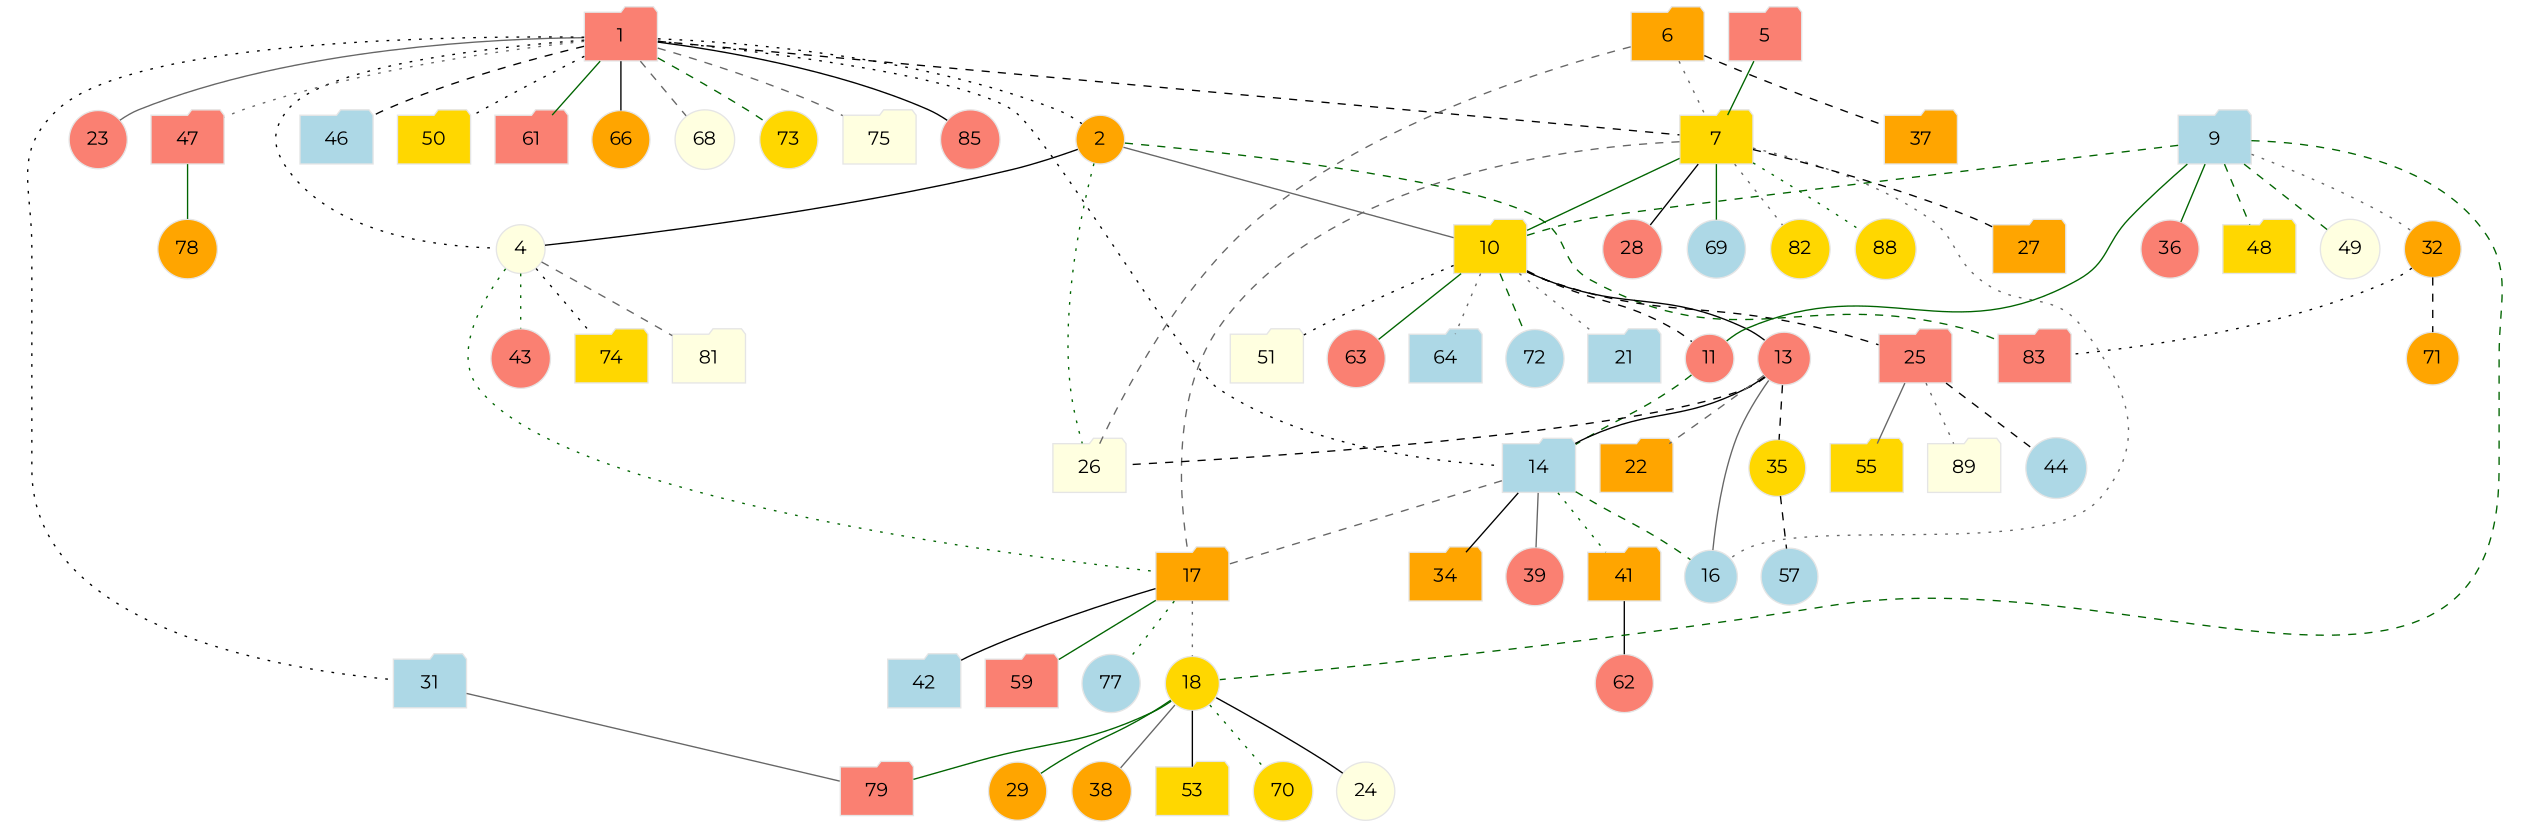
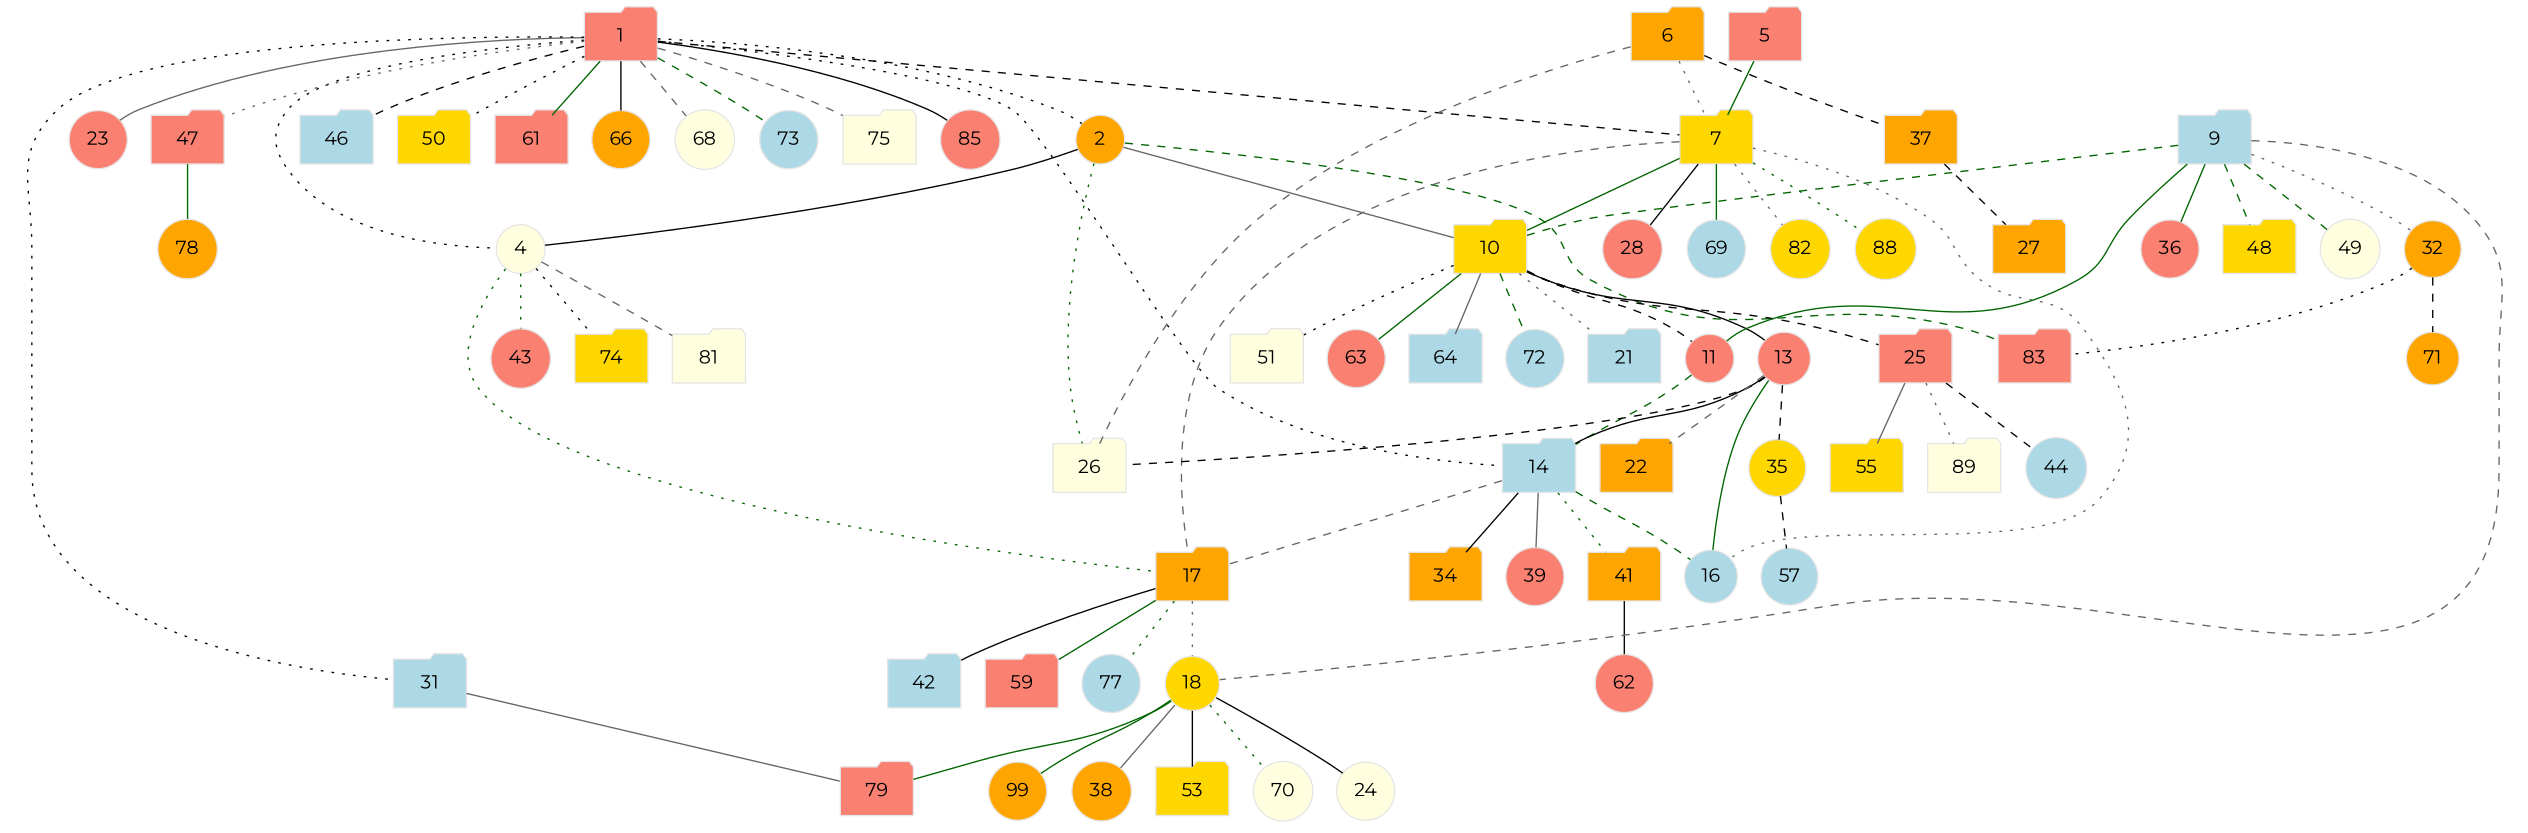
node "73": fillcolor gold -> lightblue
edge "7" -- "27": now "37" -- "27"
edge "10" -- "64": style dotted -> solid
edge "13" -- "16": color gray40 -> darkgreen
edge "9" -- "18": color darkgreen -> gray40
node "29": label "29" -> "99"
node "70": fillcolor gold -> lightyellow
